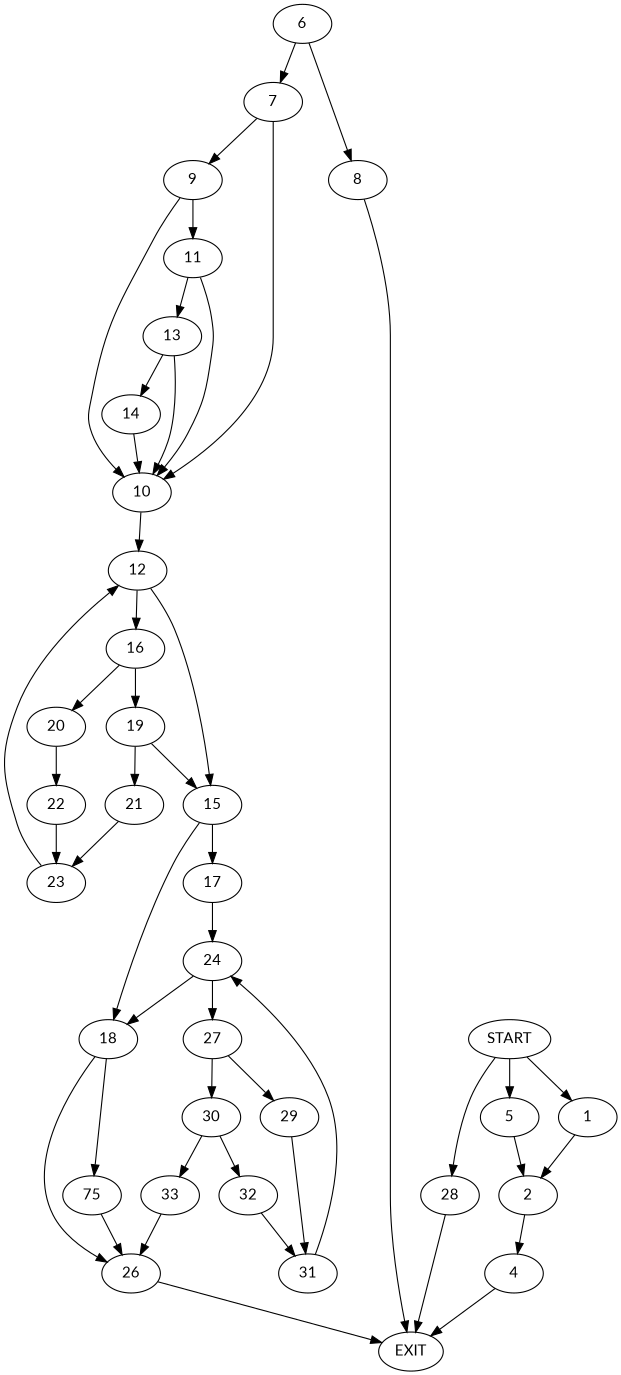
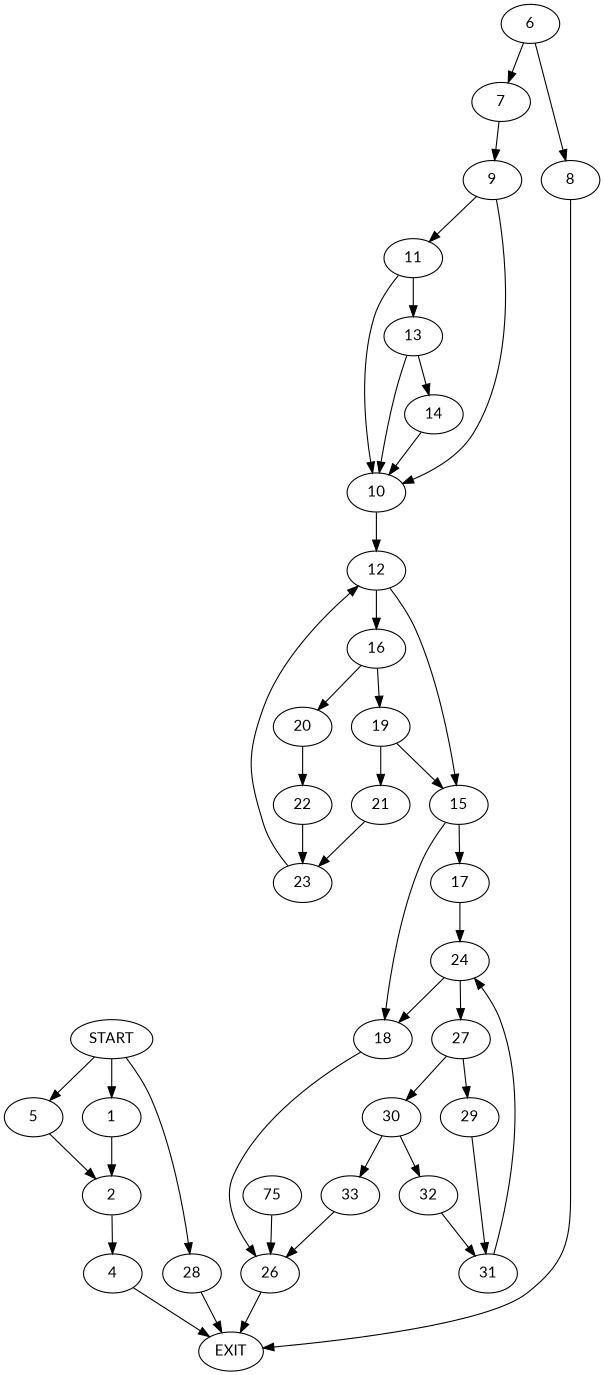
edge "7" -> "10": removed
edge "18" -> "75": removed
